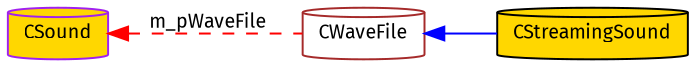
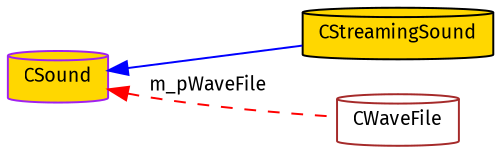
edge "CStreamingSound" -> "CWaveFile": now "CStreamingSound" -> "CSound"
